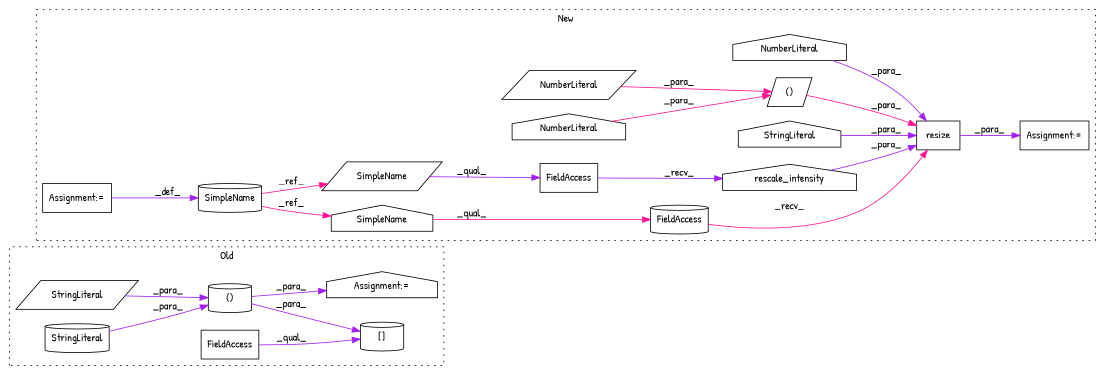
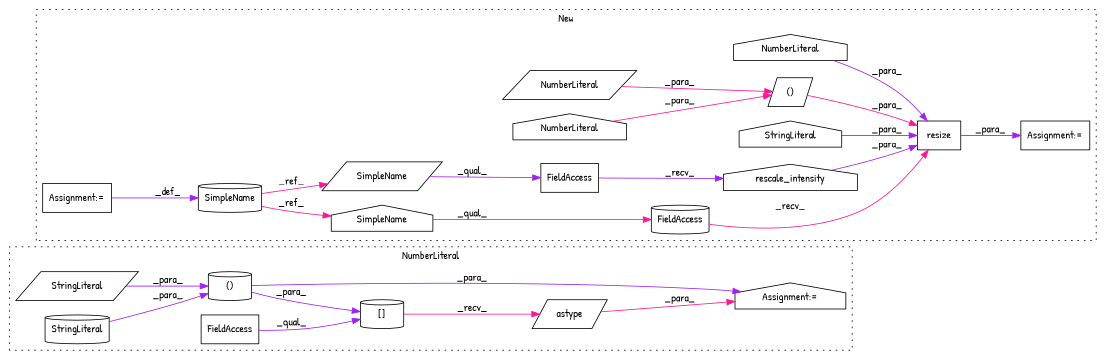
cluster "Old": label "Old" -> "NumberLiteral"
node "astype": added
